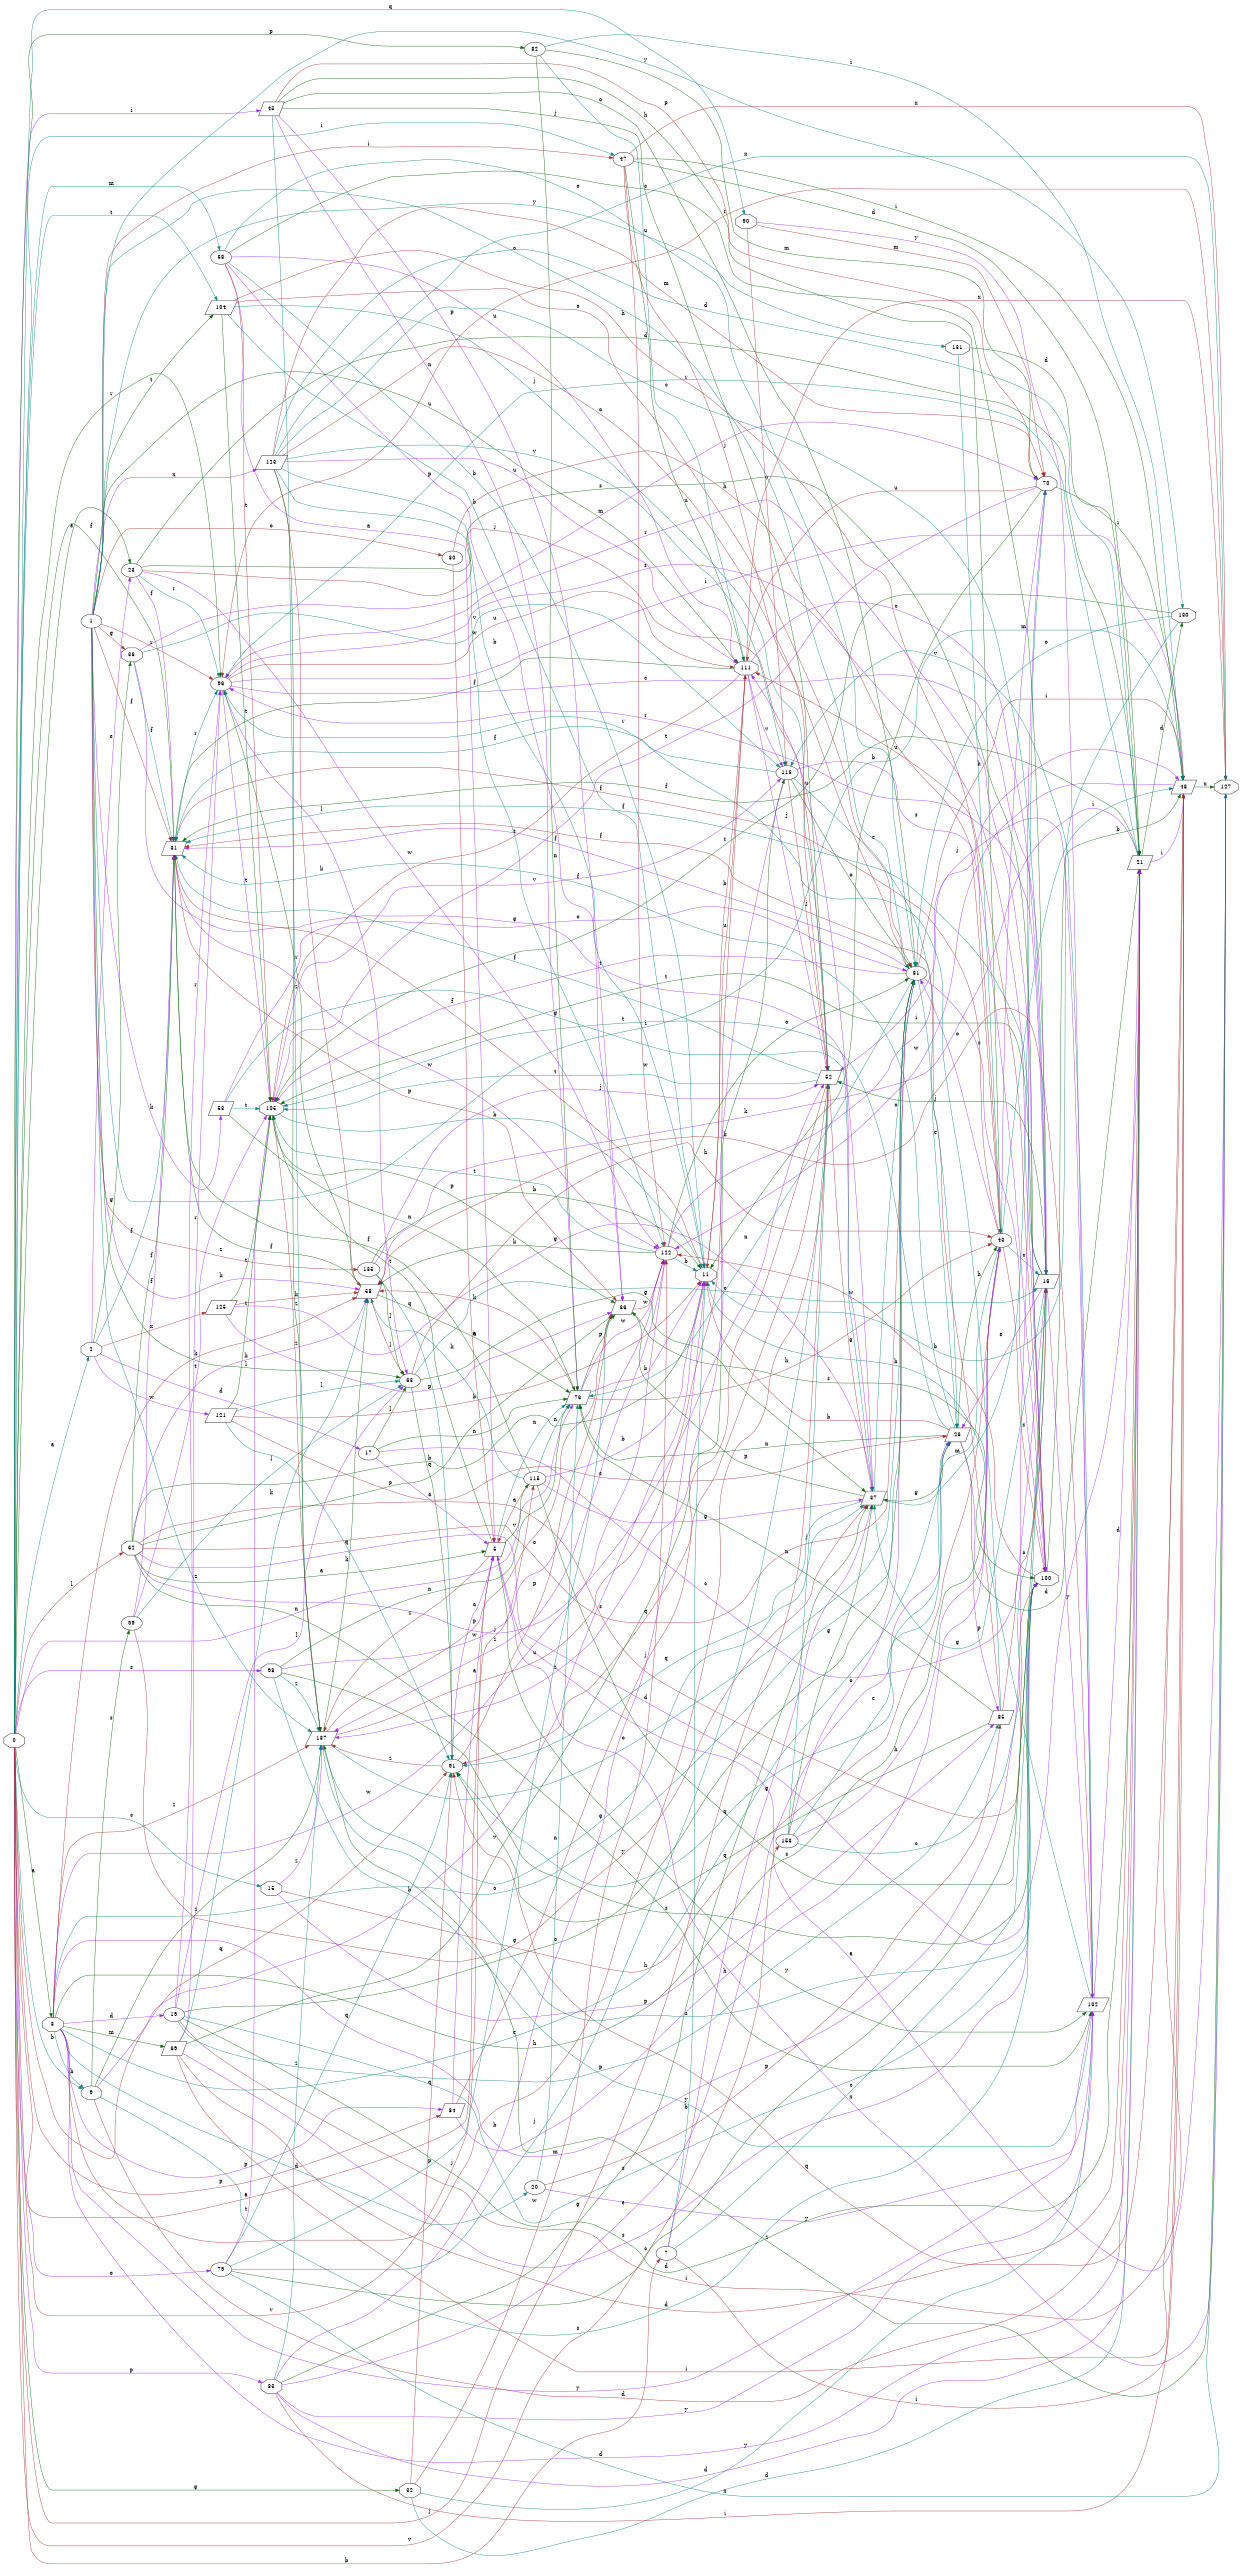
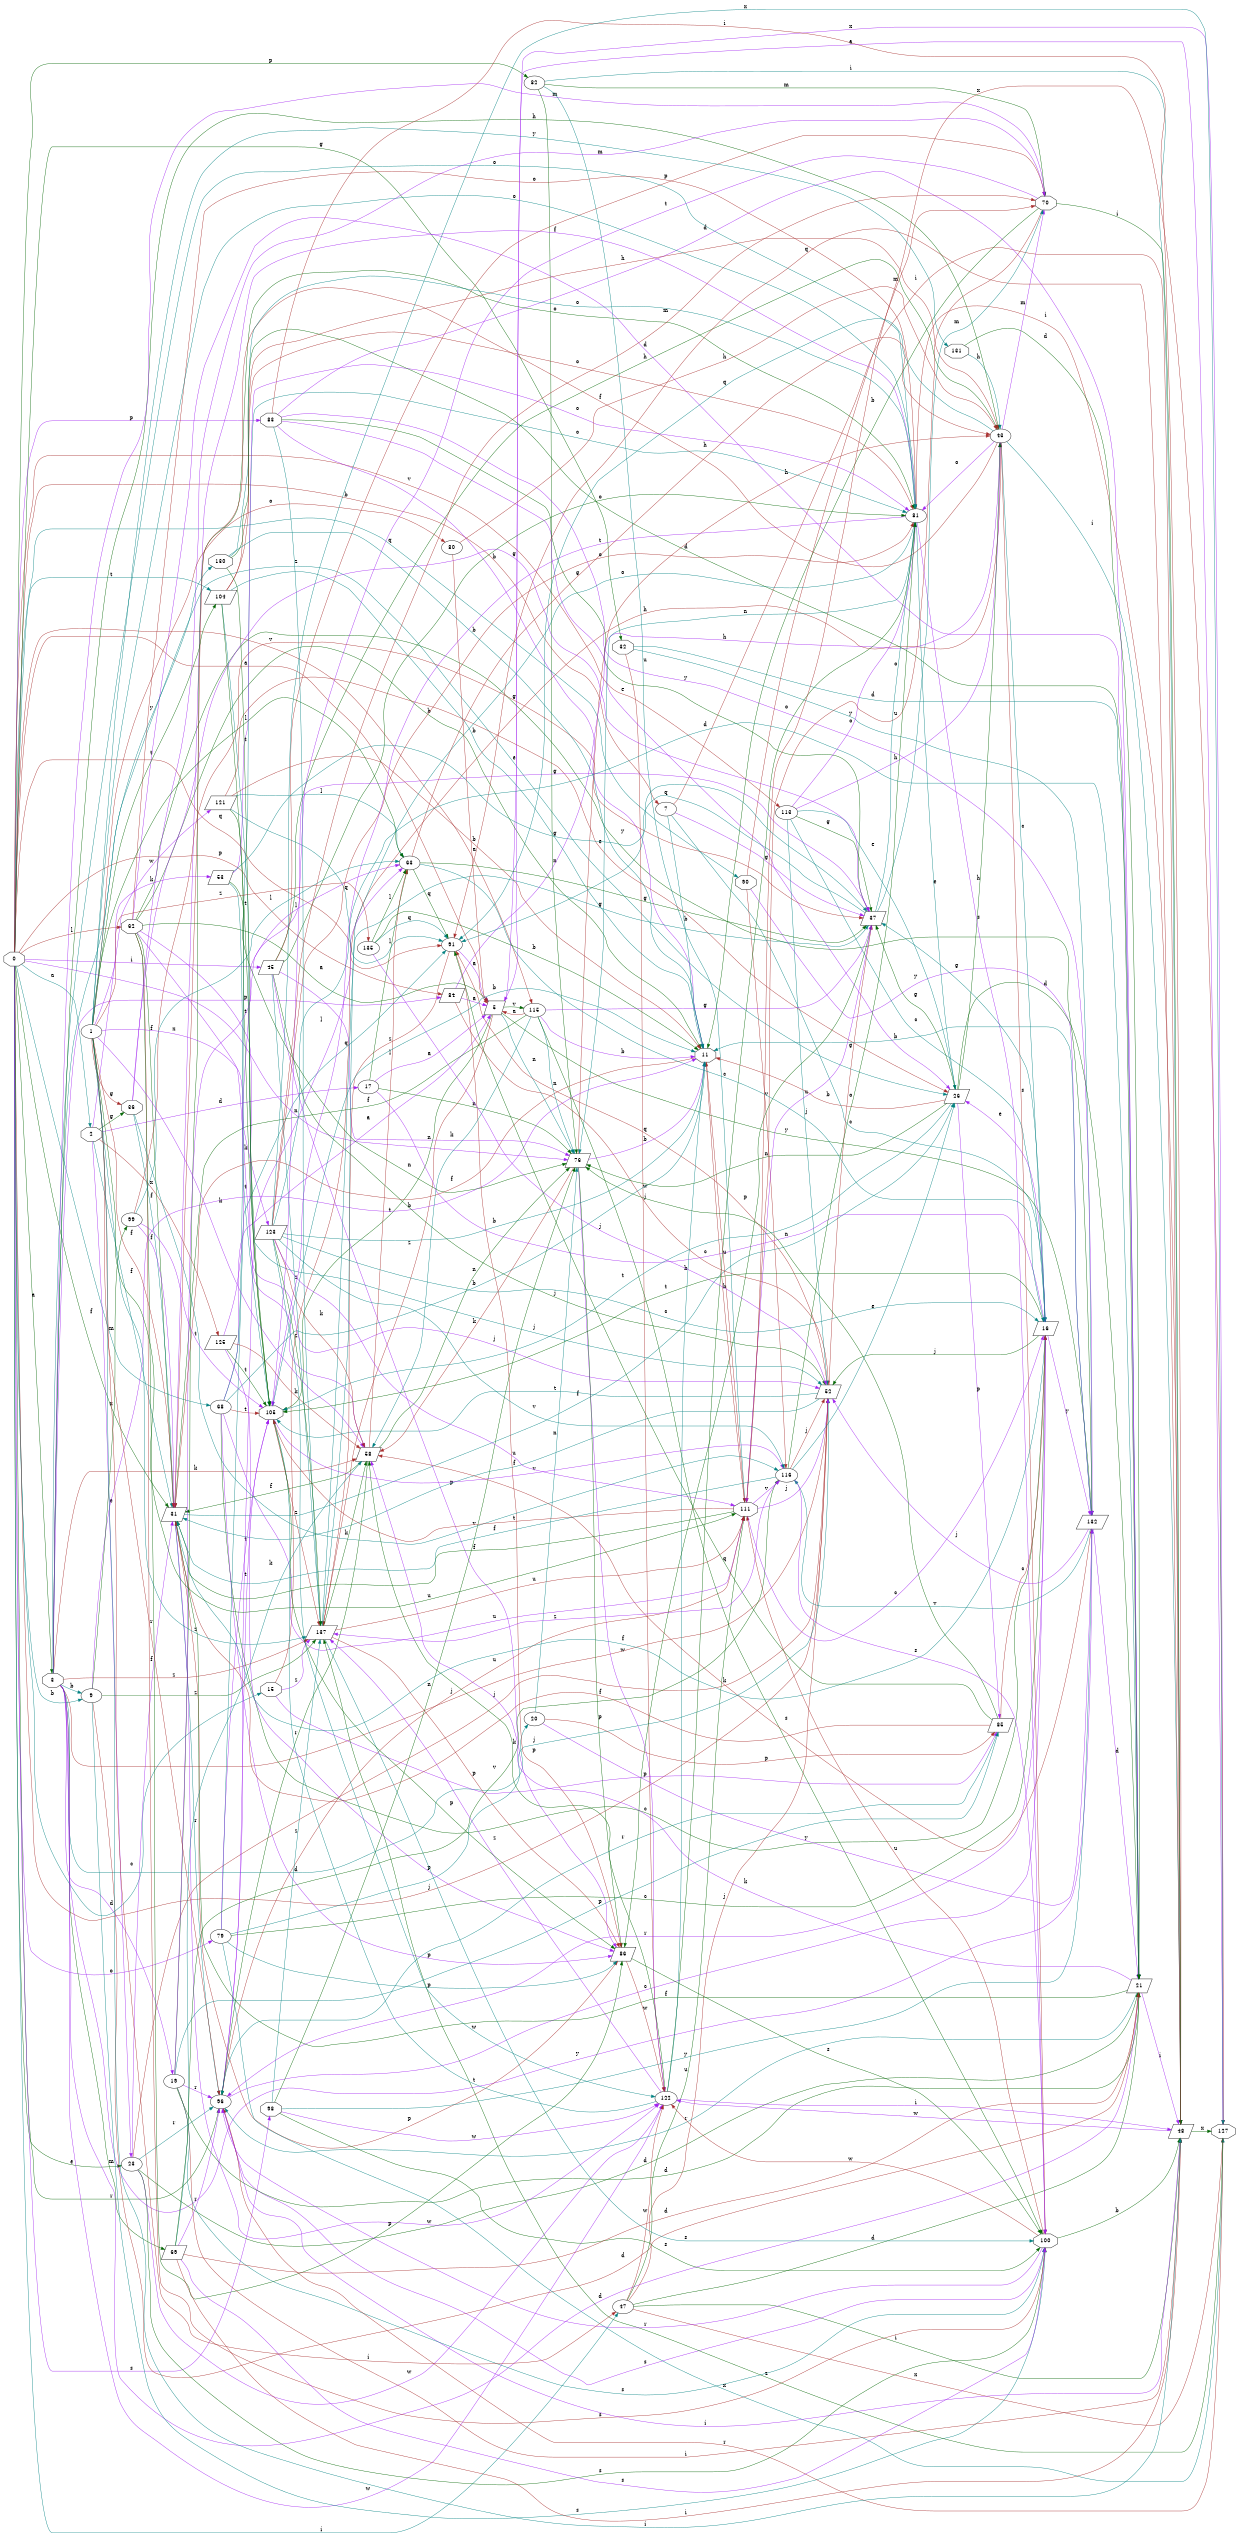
edge "21" -> "130": reversed
edge "26" -> "31": reversed
edge "9" -> "99": label "s" -> "x"
node "153": label "153" -> "113"
edge "32" -> "91": removed, label "q"
